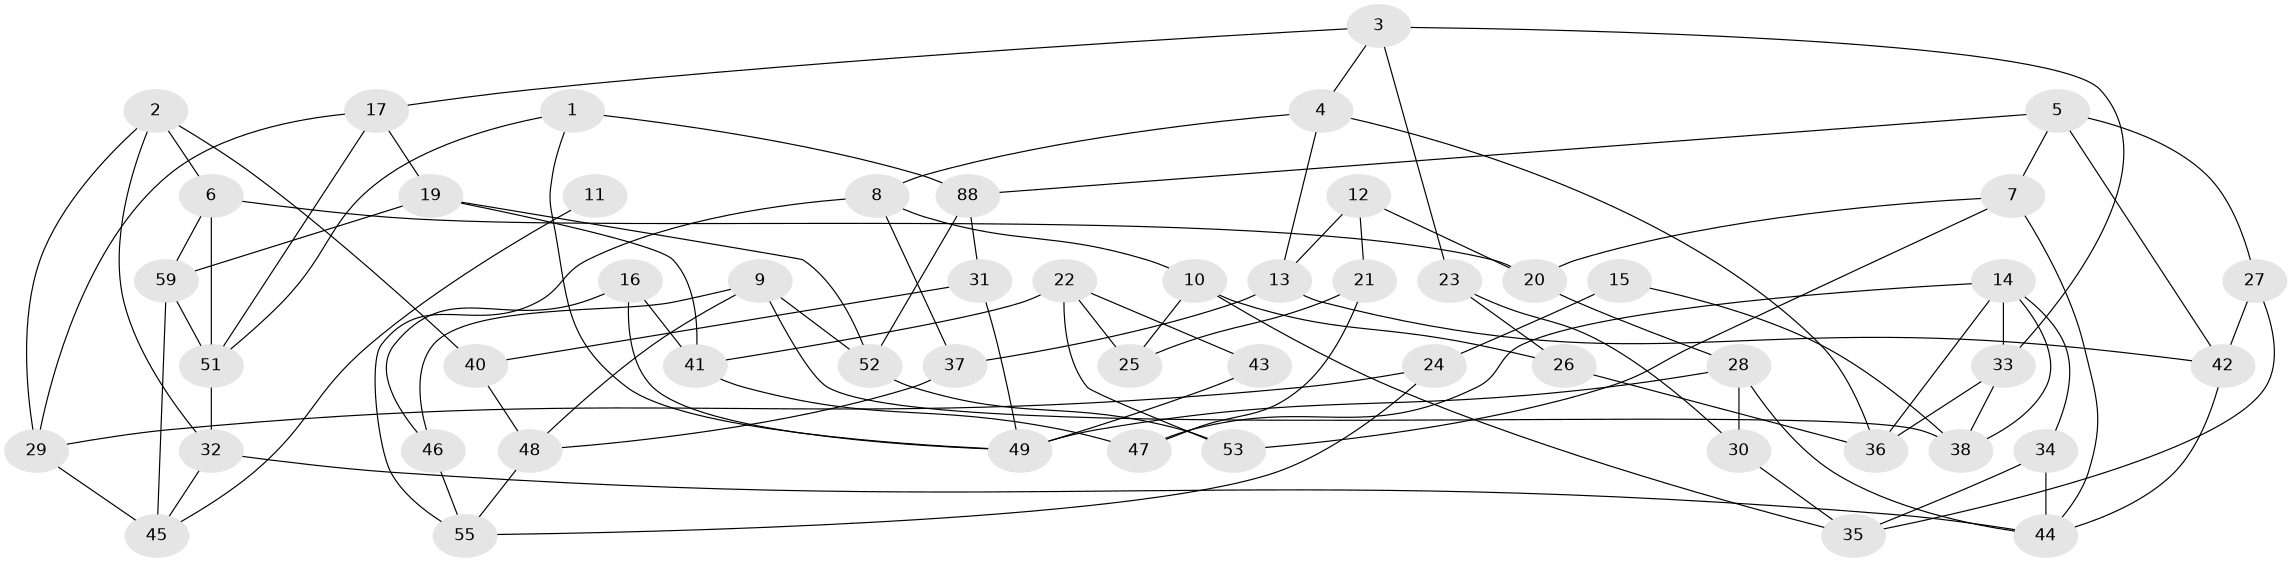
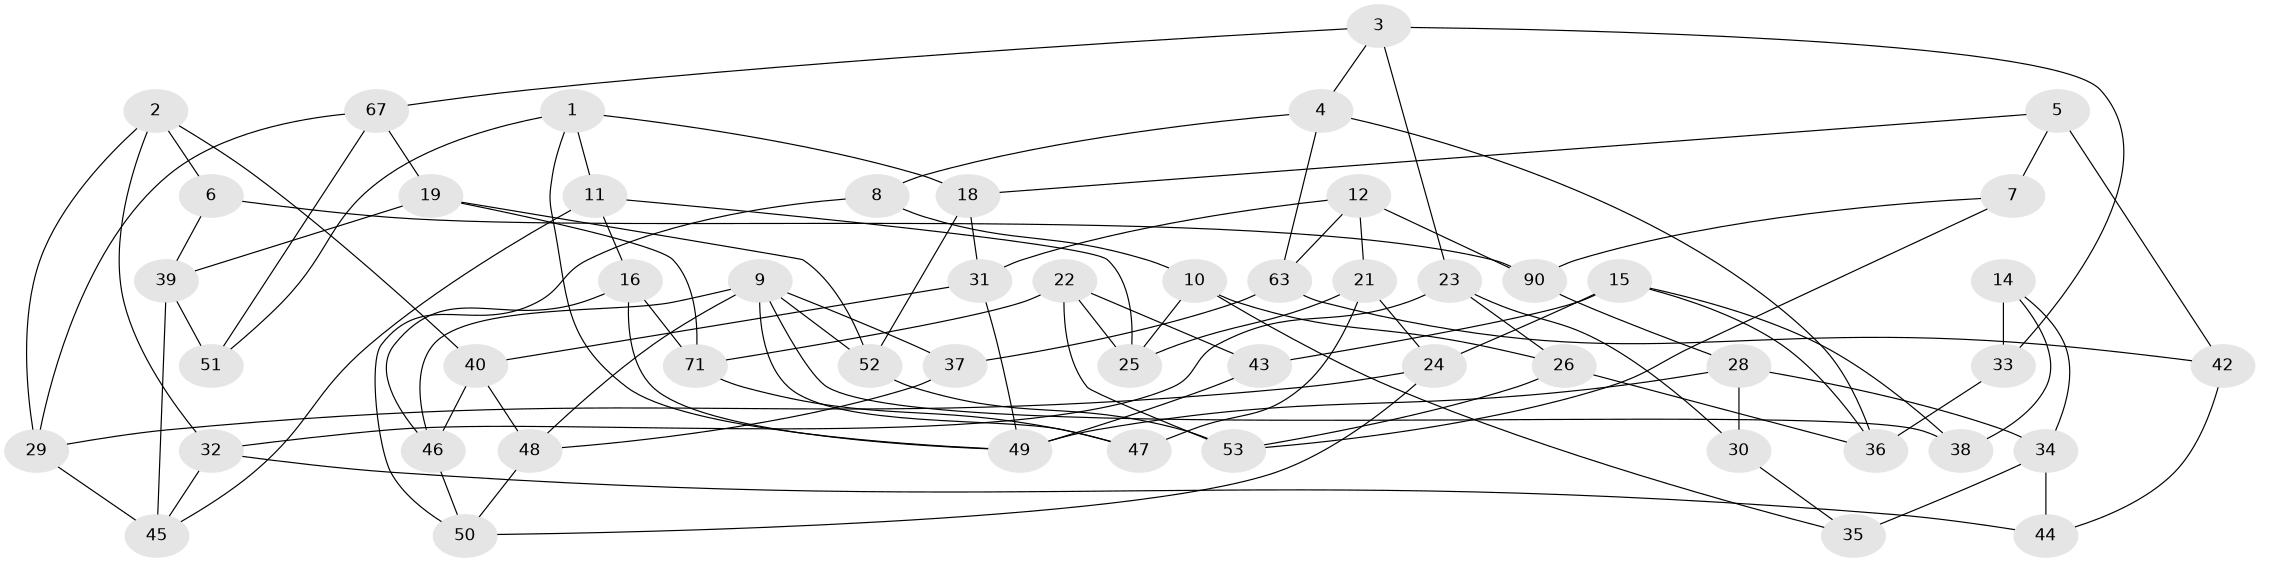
node "17": label "17" -> "67"
edge "1" -- "11": added
node "88": label "88" -> "18"
edge "12" -- "31": added
edge "11" -- "25": added
edge "11" -- "16": added
edge "8" -- "37": now "9" -- "37"
node "59": label "59" -> "39"
edge "6" -- "51": removed
node "13": label "13" -> "63"
node "20": label "20" -> "90"
node "27": removed
edge "21" -- "24": added
edge "15" -- "43": added
edge "14" -- "47": now "9" -- "47"
edge "7" -- "44": removed
node "41": label "41" -> "71"
edge "14" -- "36": now "15" -- "36"
edge "40" -- "46": added
edge "51" -- "32": now "23" -- "32"
edge "33" -- "38": removed
edge "26" -- "53": added
edge "28" -- "44": now "28" -- "34"
node "55": label "55" -> "50"
